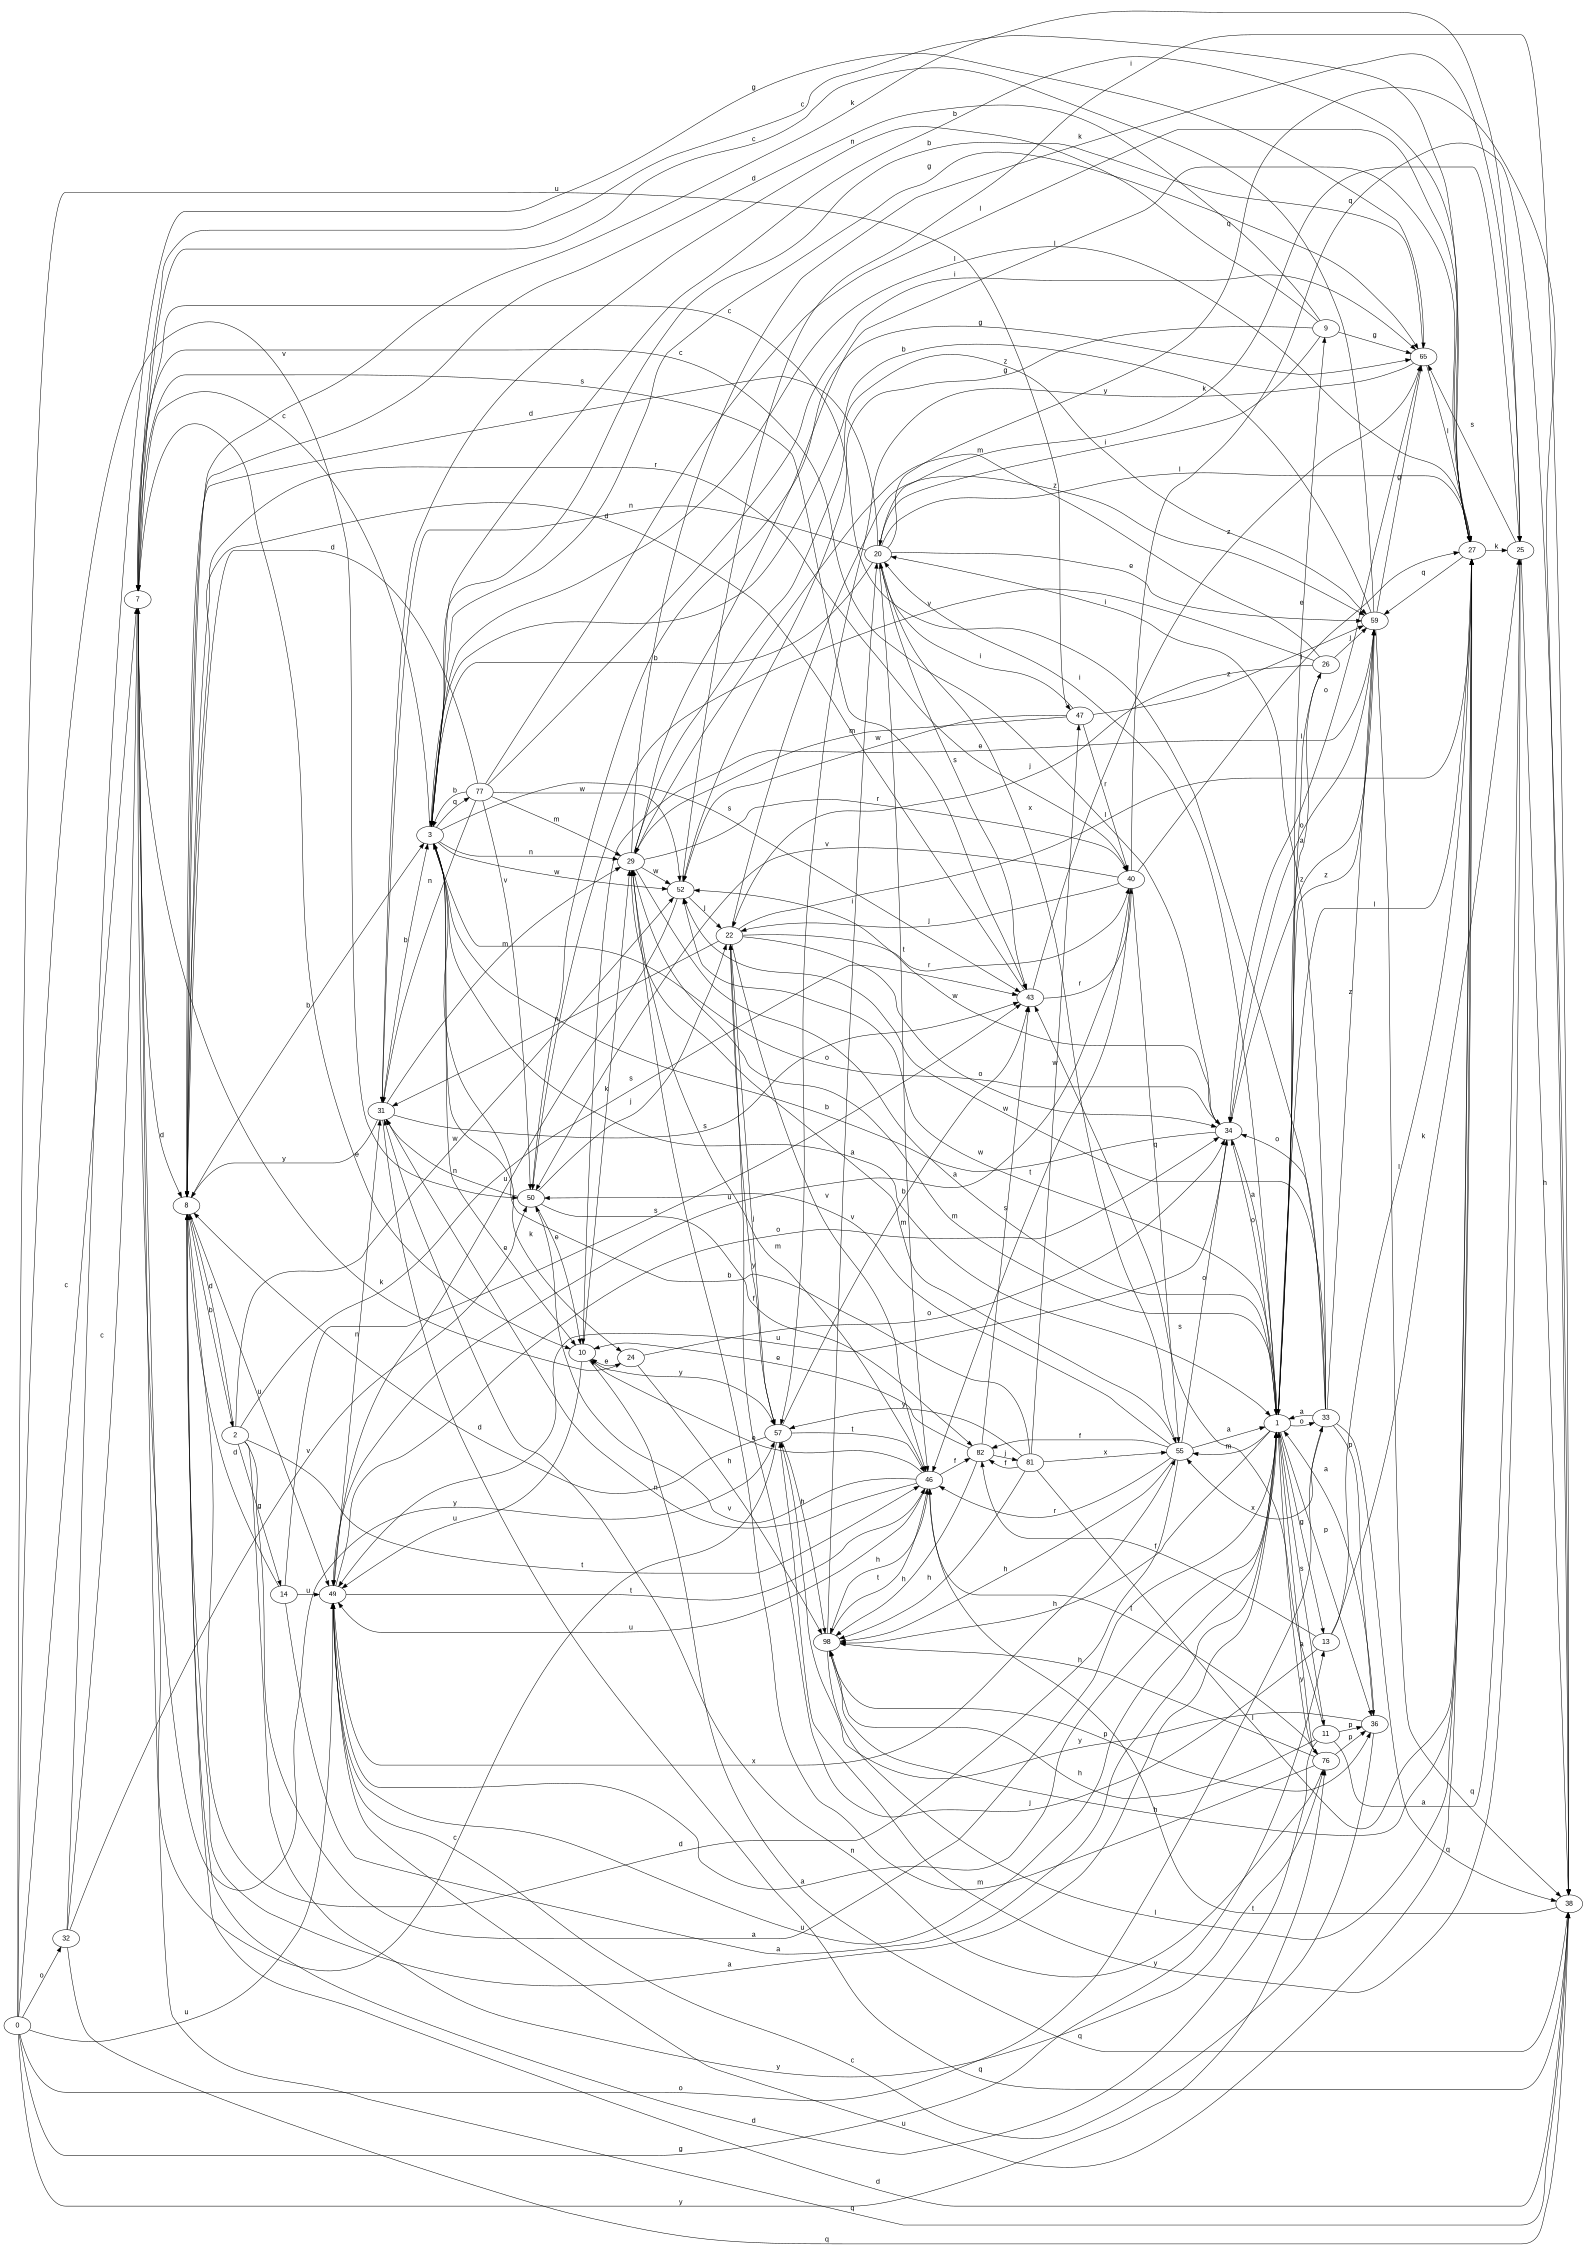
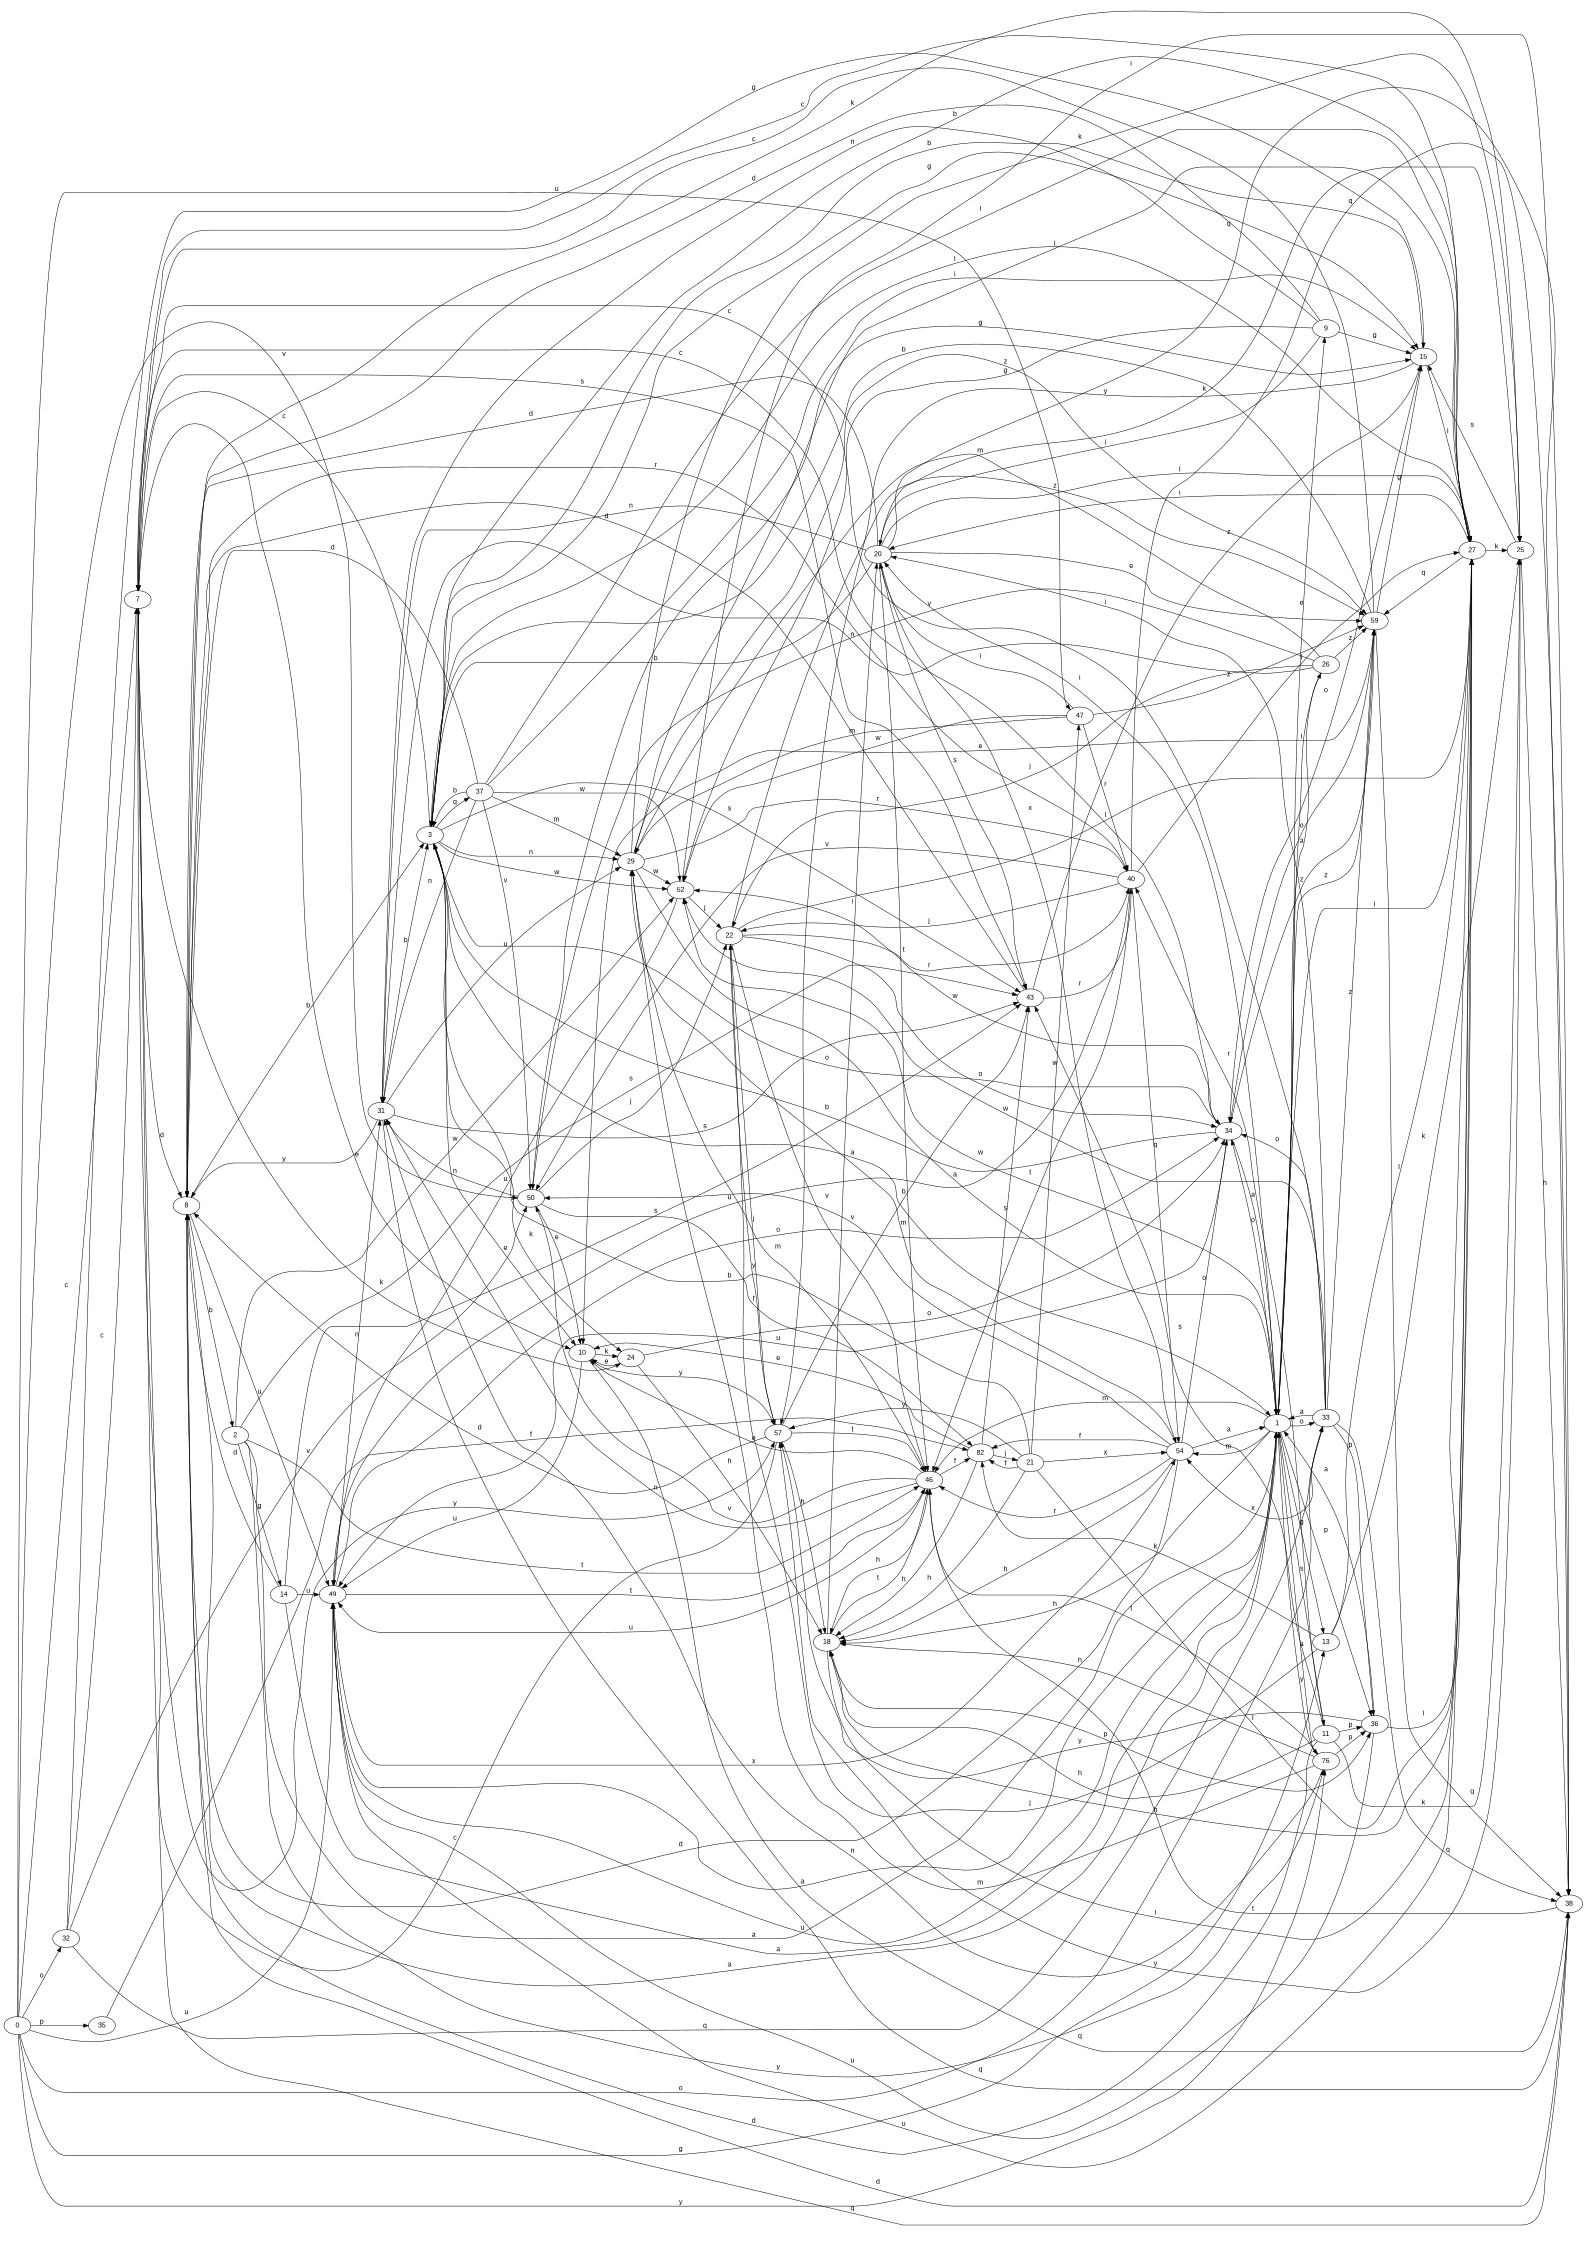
node "65": label "65" -> "15"
edge "27" -> "20": added, label "i"
edge "26" -> "59": label "j" -> "z"
node "77": label "77" -> "37"
edge "31" -> "29": label "m" -> "u"
edge "22" -> "31": now "26" -> "31"
edge "10" -> "29": now "10" -> "24"
edge "36" -> "27": added, label "l"
edge "1" -> "29": now "1" -> "46"
edge "11" -> "40": added, label "r"
edge "2" -> "8": removed, label "d"
node "55": label "55" -> "54"
node "81": label "81" -> "21"
edge "13" -> "82": label "f" -> "k"
node "98": label "98" -> "18"
edge "11" -> "25": label "a" -> "k"
node "35": added
edge "36" -> "49": label "c" -> "u"
edge "32" -> "38": now "32" -> "33"
